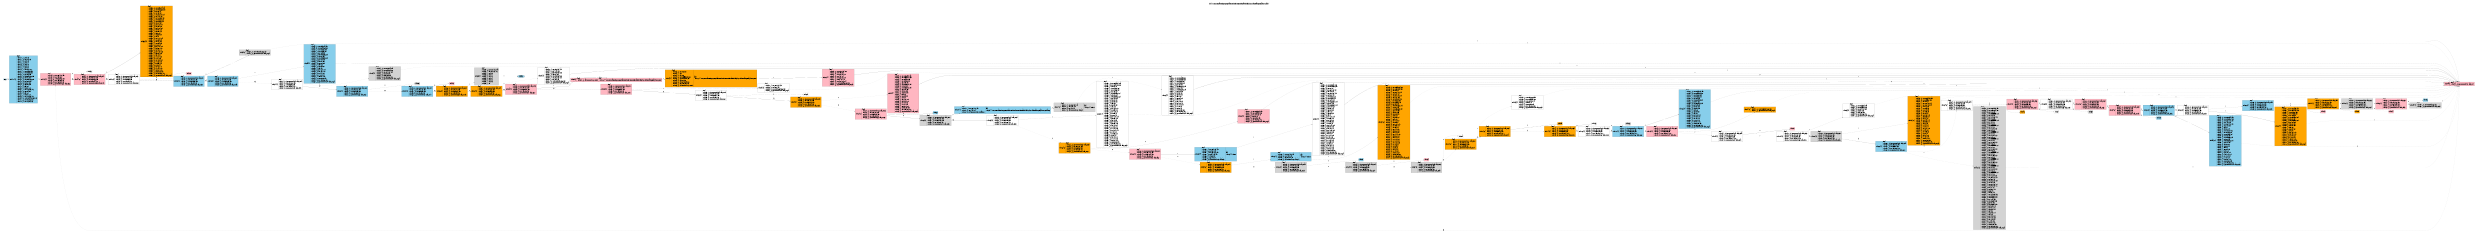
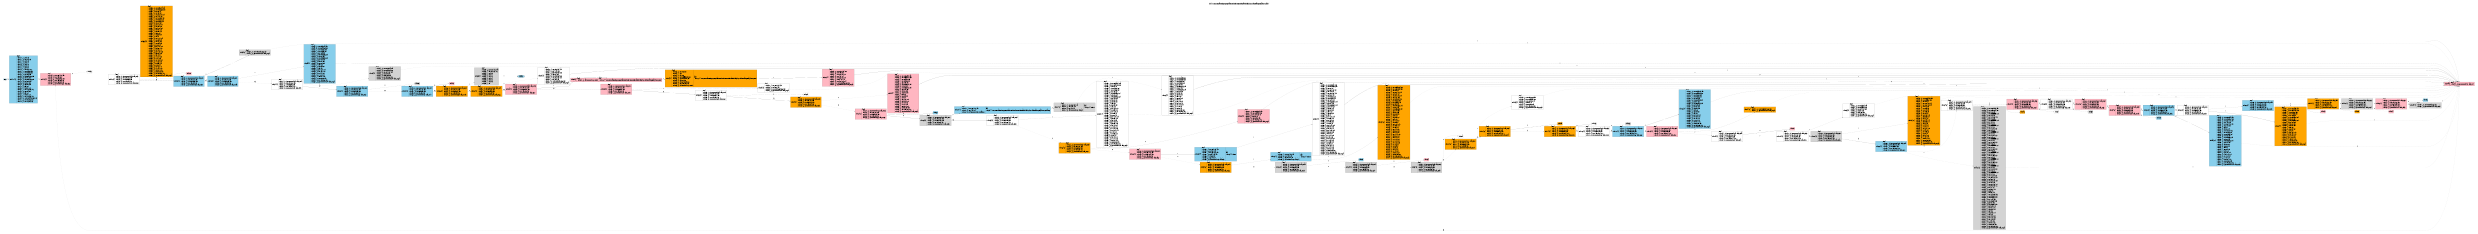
node "0x4014a4 [28]": removed
